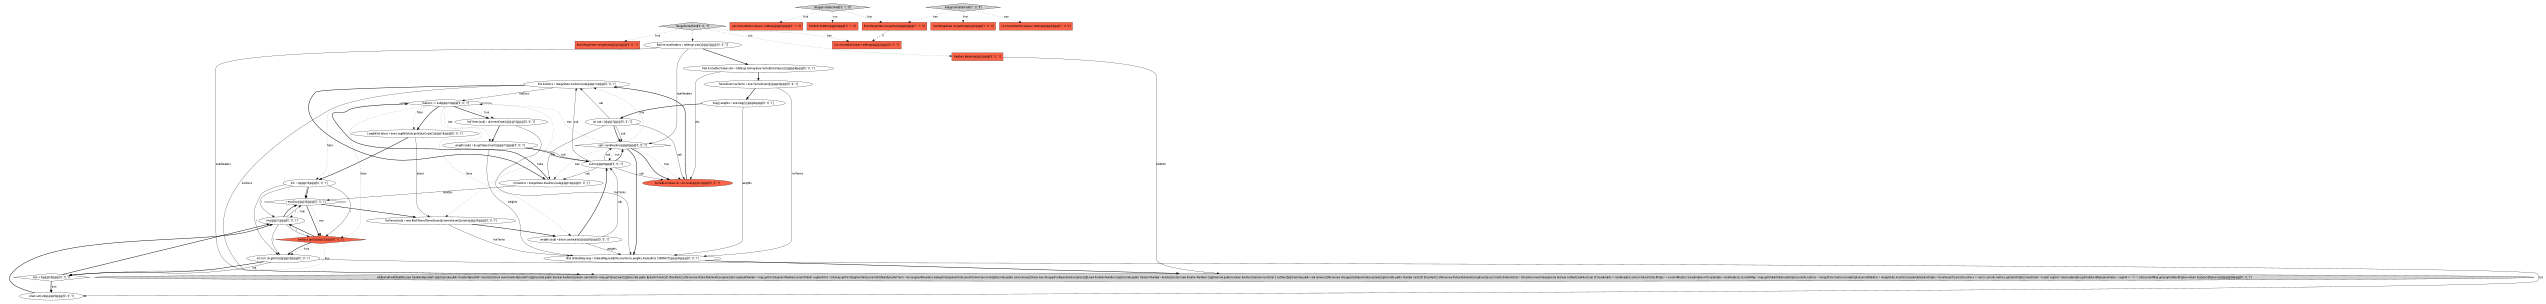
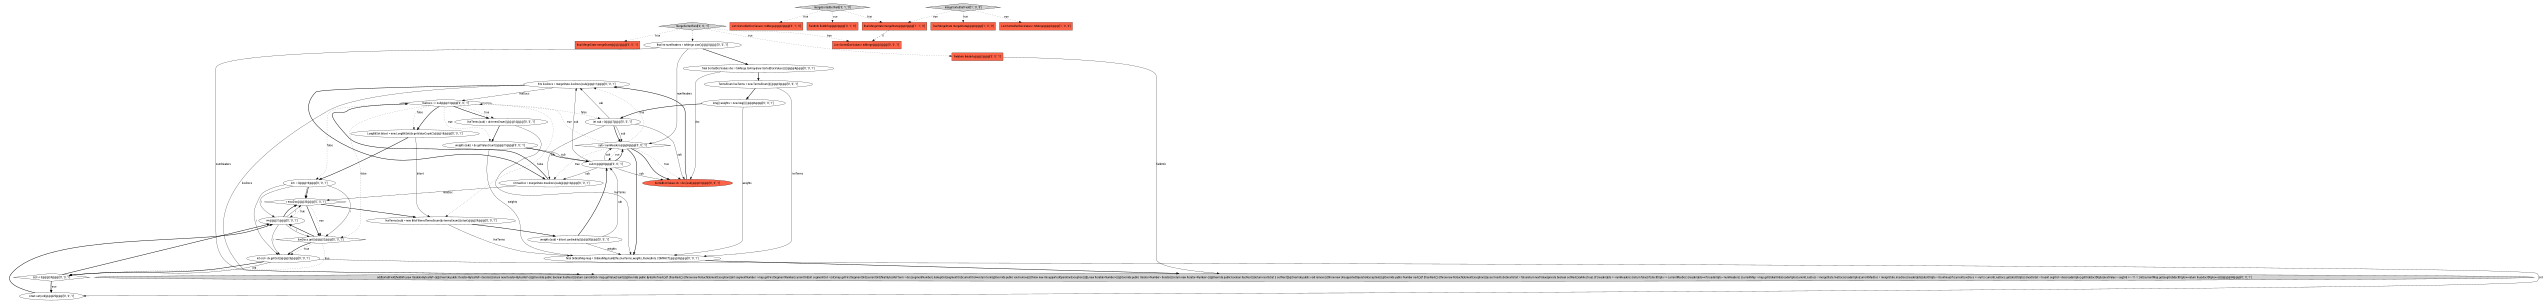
edge "liveDocs == null@@@13@@@['0', '0', '1']" -> "weights(sub( = bitset.cardinality()@@@30@@@['0', '0', '1']": now "liveDocs == null@@@13@@@['0', '0', '1']" -> "int sub = 0@@@7@@@['0', '0', '1']"
node "liveDocs.get(i)@@@22@@@['0', '0', '1']": fillcolor tomato -> white
